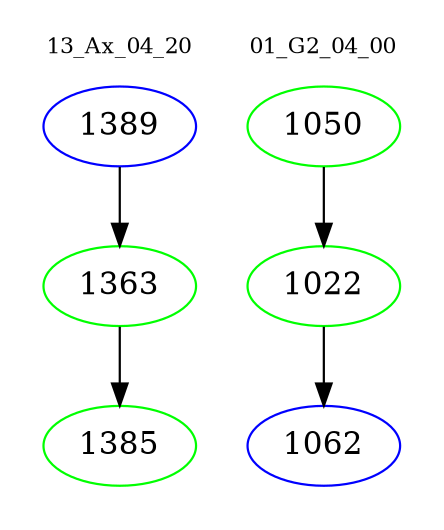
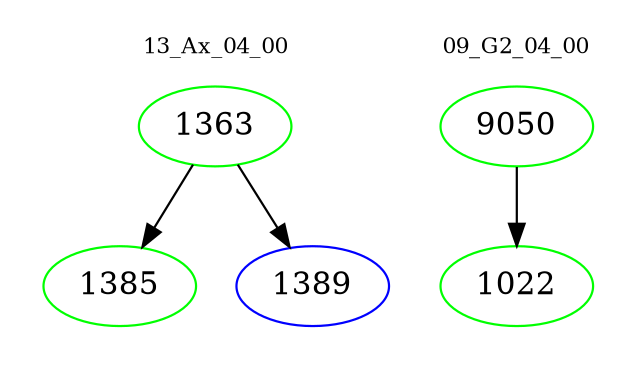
cluster "13_Ax_04_20": label "13_Ax_04_20" -> "13_Ax_04_00"
cluster "01_G2_04_00": label "01_G2_04_00" -> "09_G2_04_00"
node "1050": label "1050" -> "9050"
edge "1389" -> "1363": reversed
node "1062": removed
